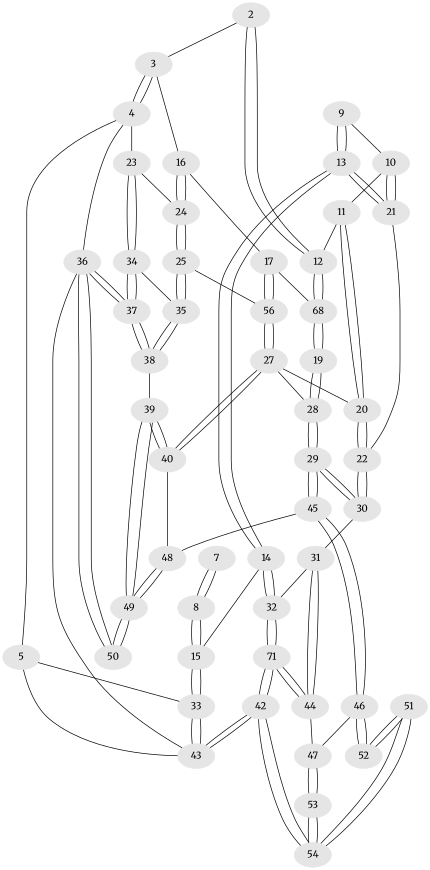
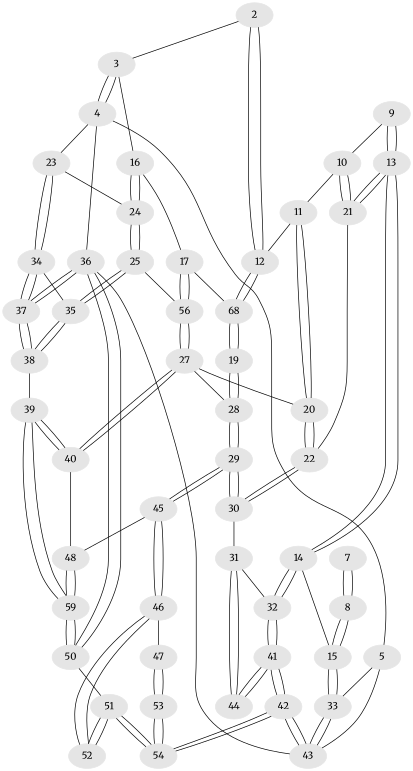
node "49": label "49" -> "59"
node "71": label "71" -> "41"
edge "50" -- "51": added
edge "44" -- "47": removed
